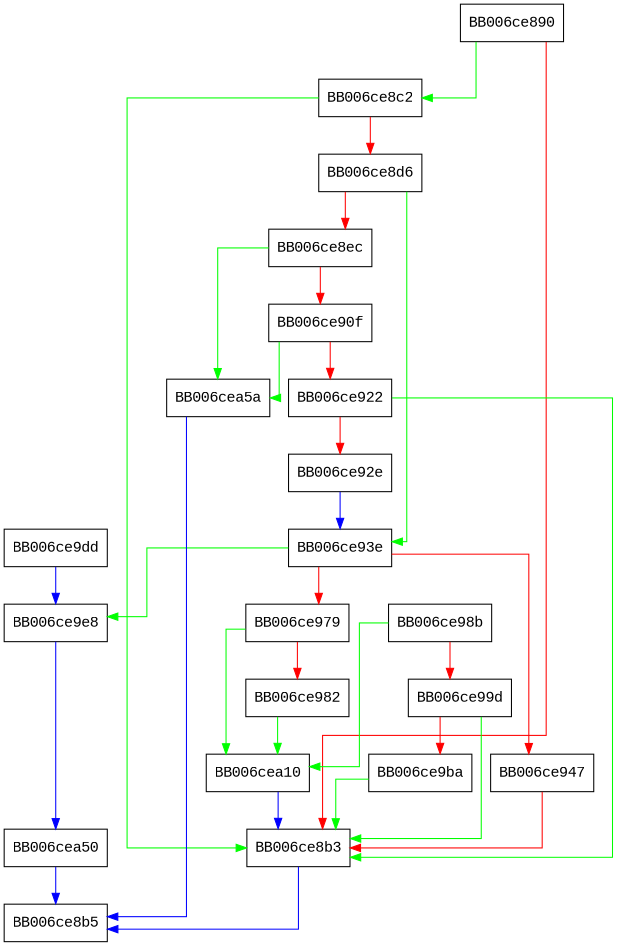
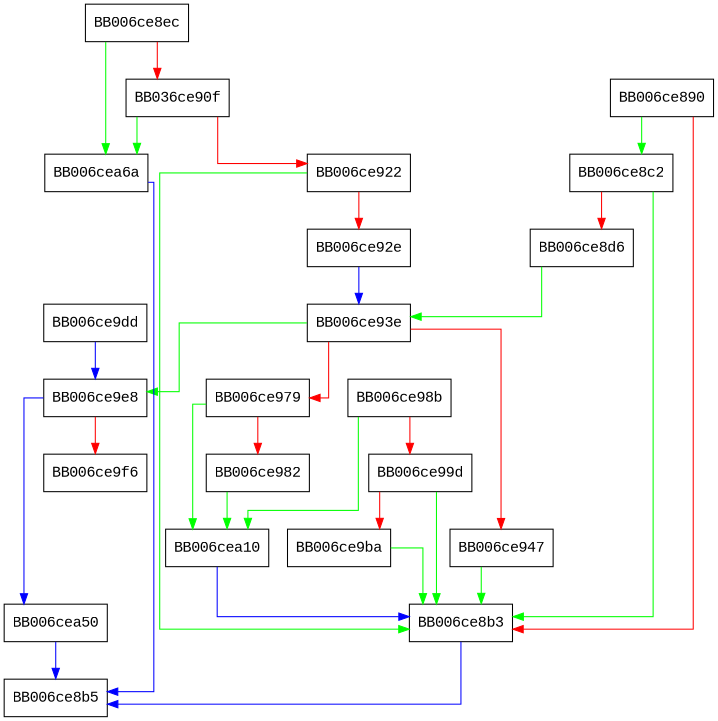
edge "BB006ce8d6" -> "BB006ce8ec": removed
node "BB006ce90f": label "BB006ce90f" -> "BB036ce90f"
node "BB006cea5a": label "BB006cea5a" -> "BB006cea6a"
node "BB006ce9f6": added
edge "BB006ce947" -> "BB006ce8b3": color red -> green
